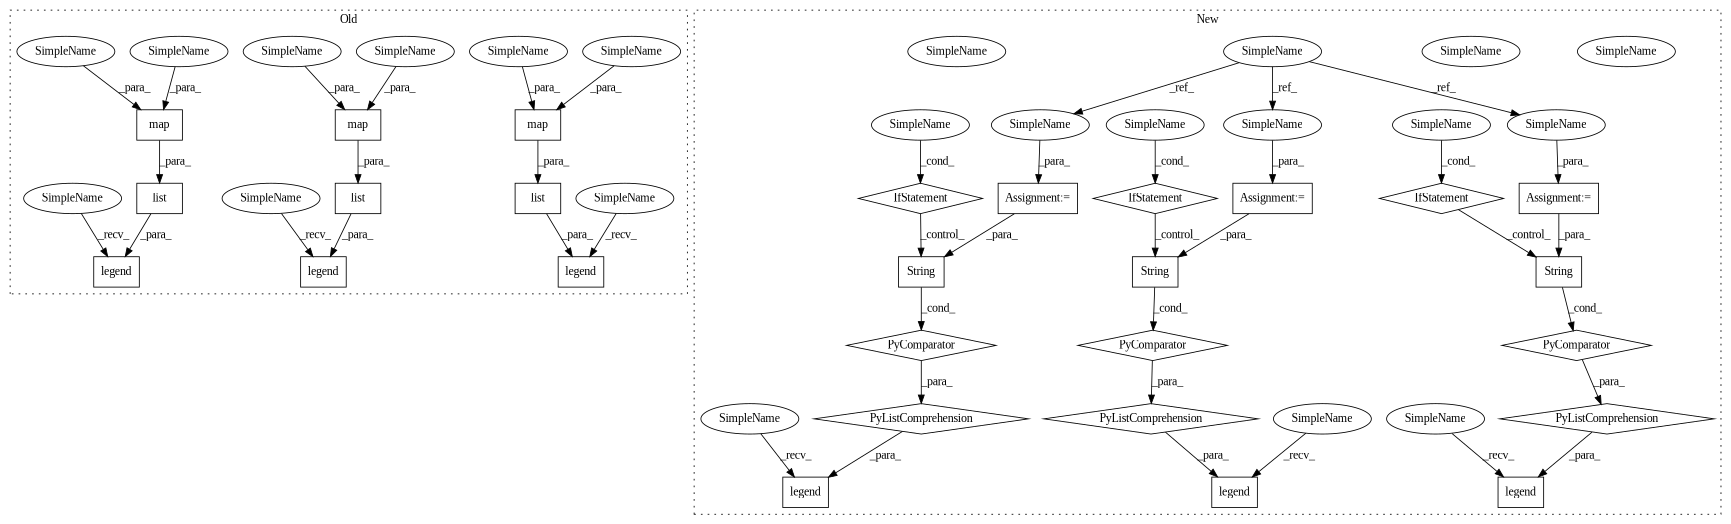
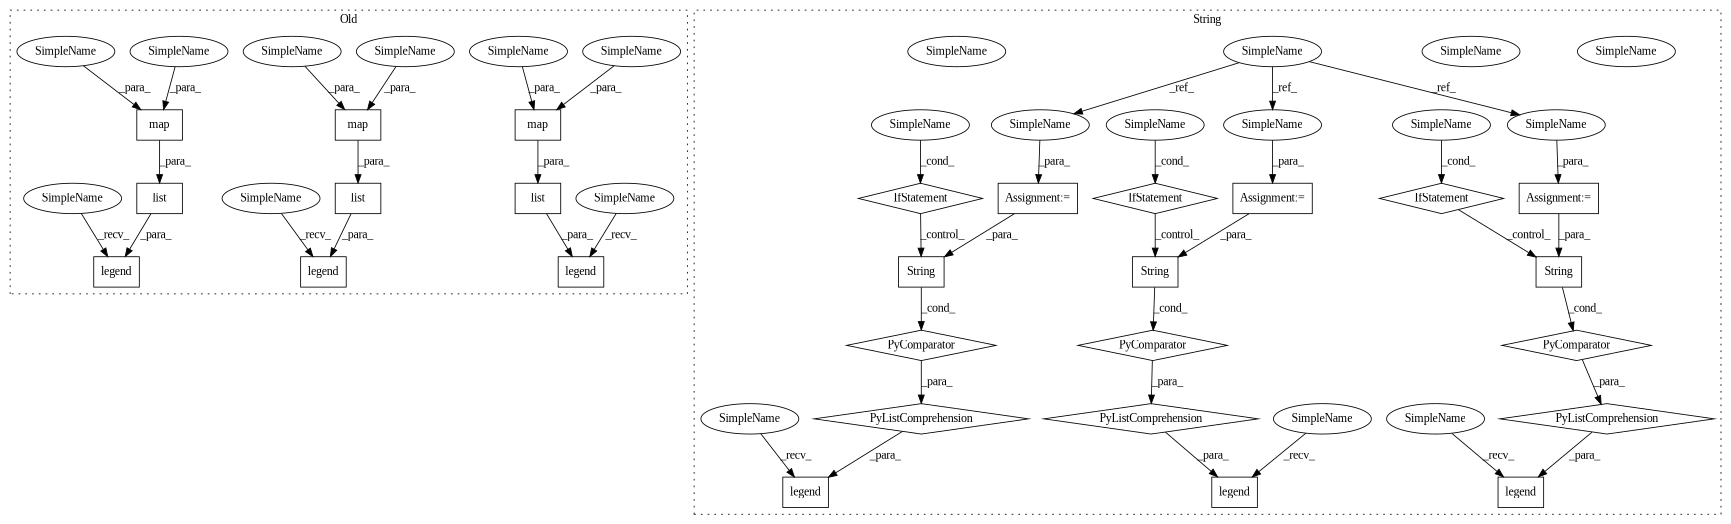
cluster "New": label "New" -> "String"
